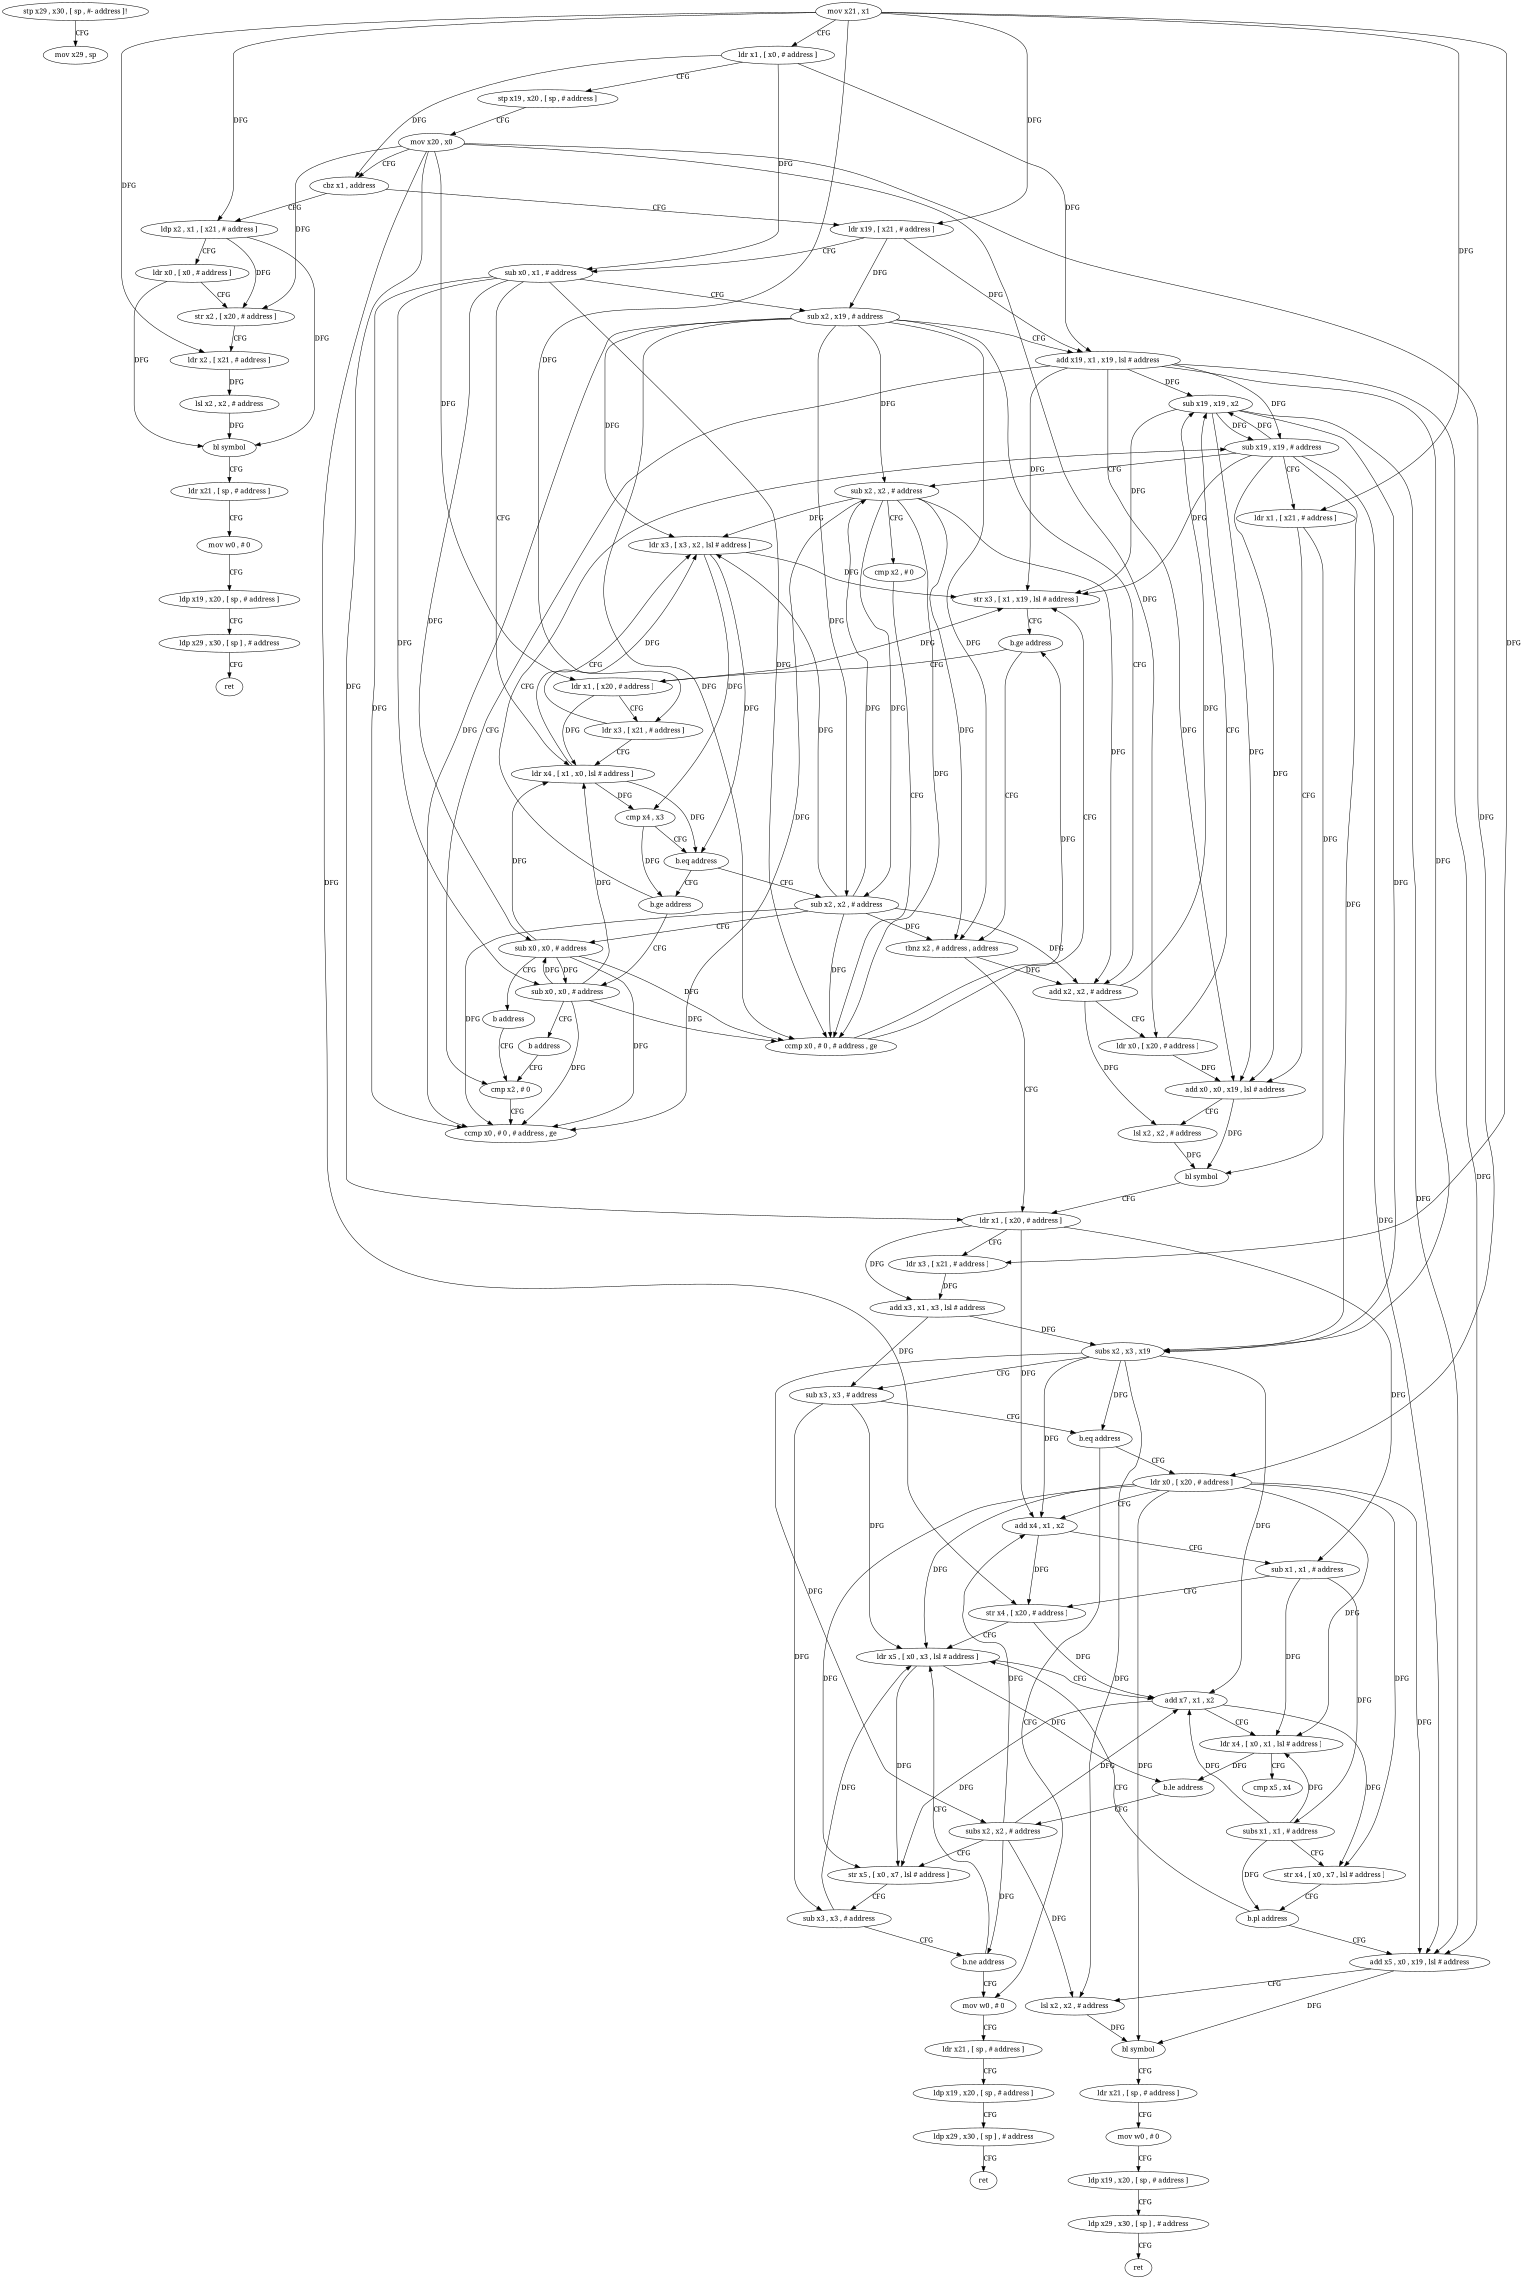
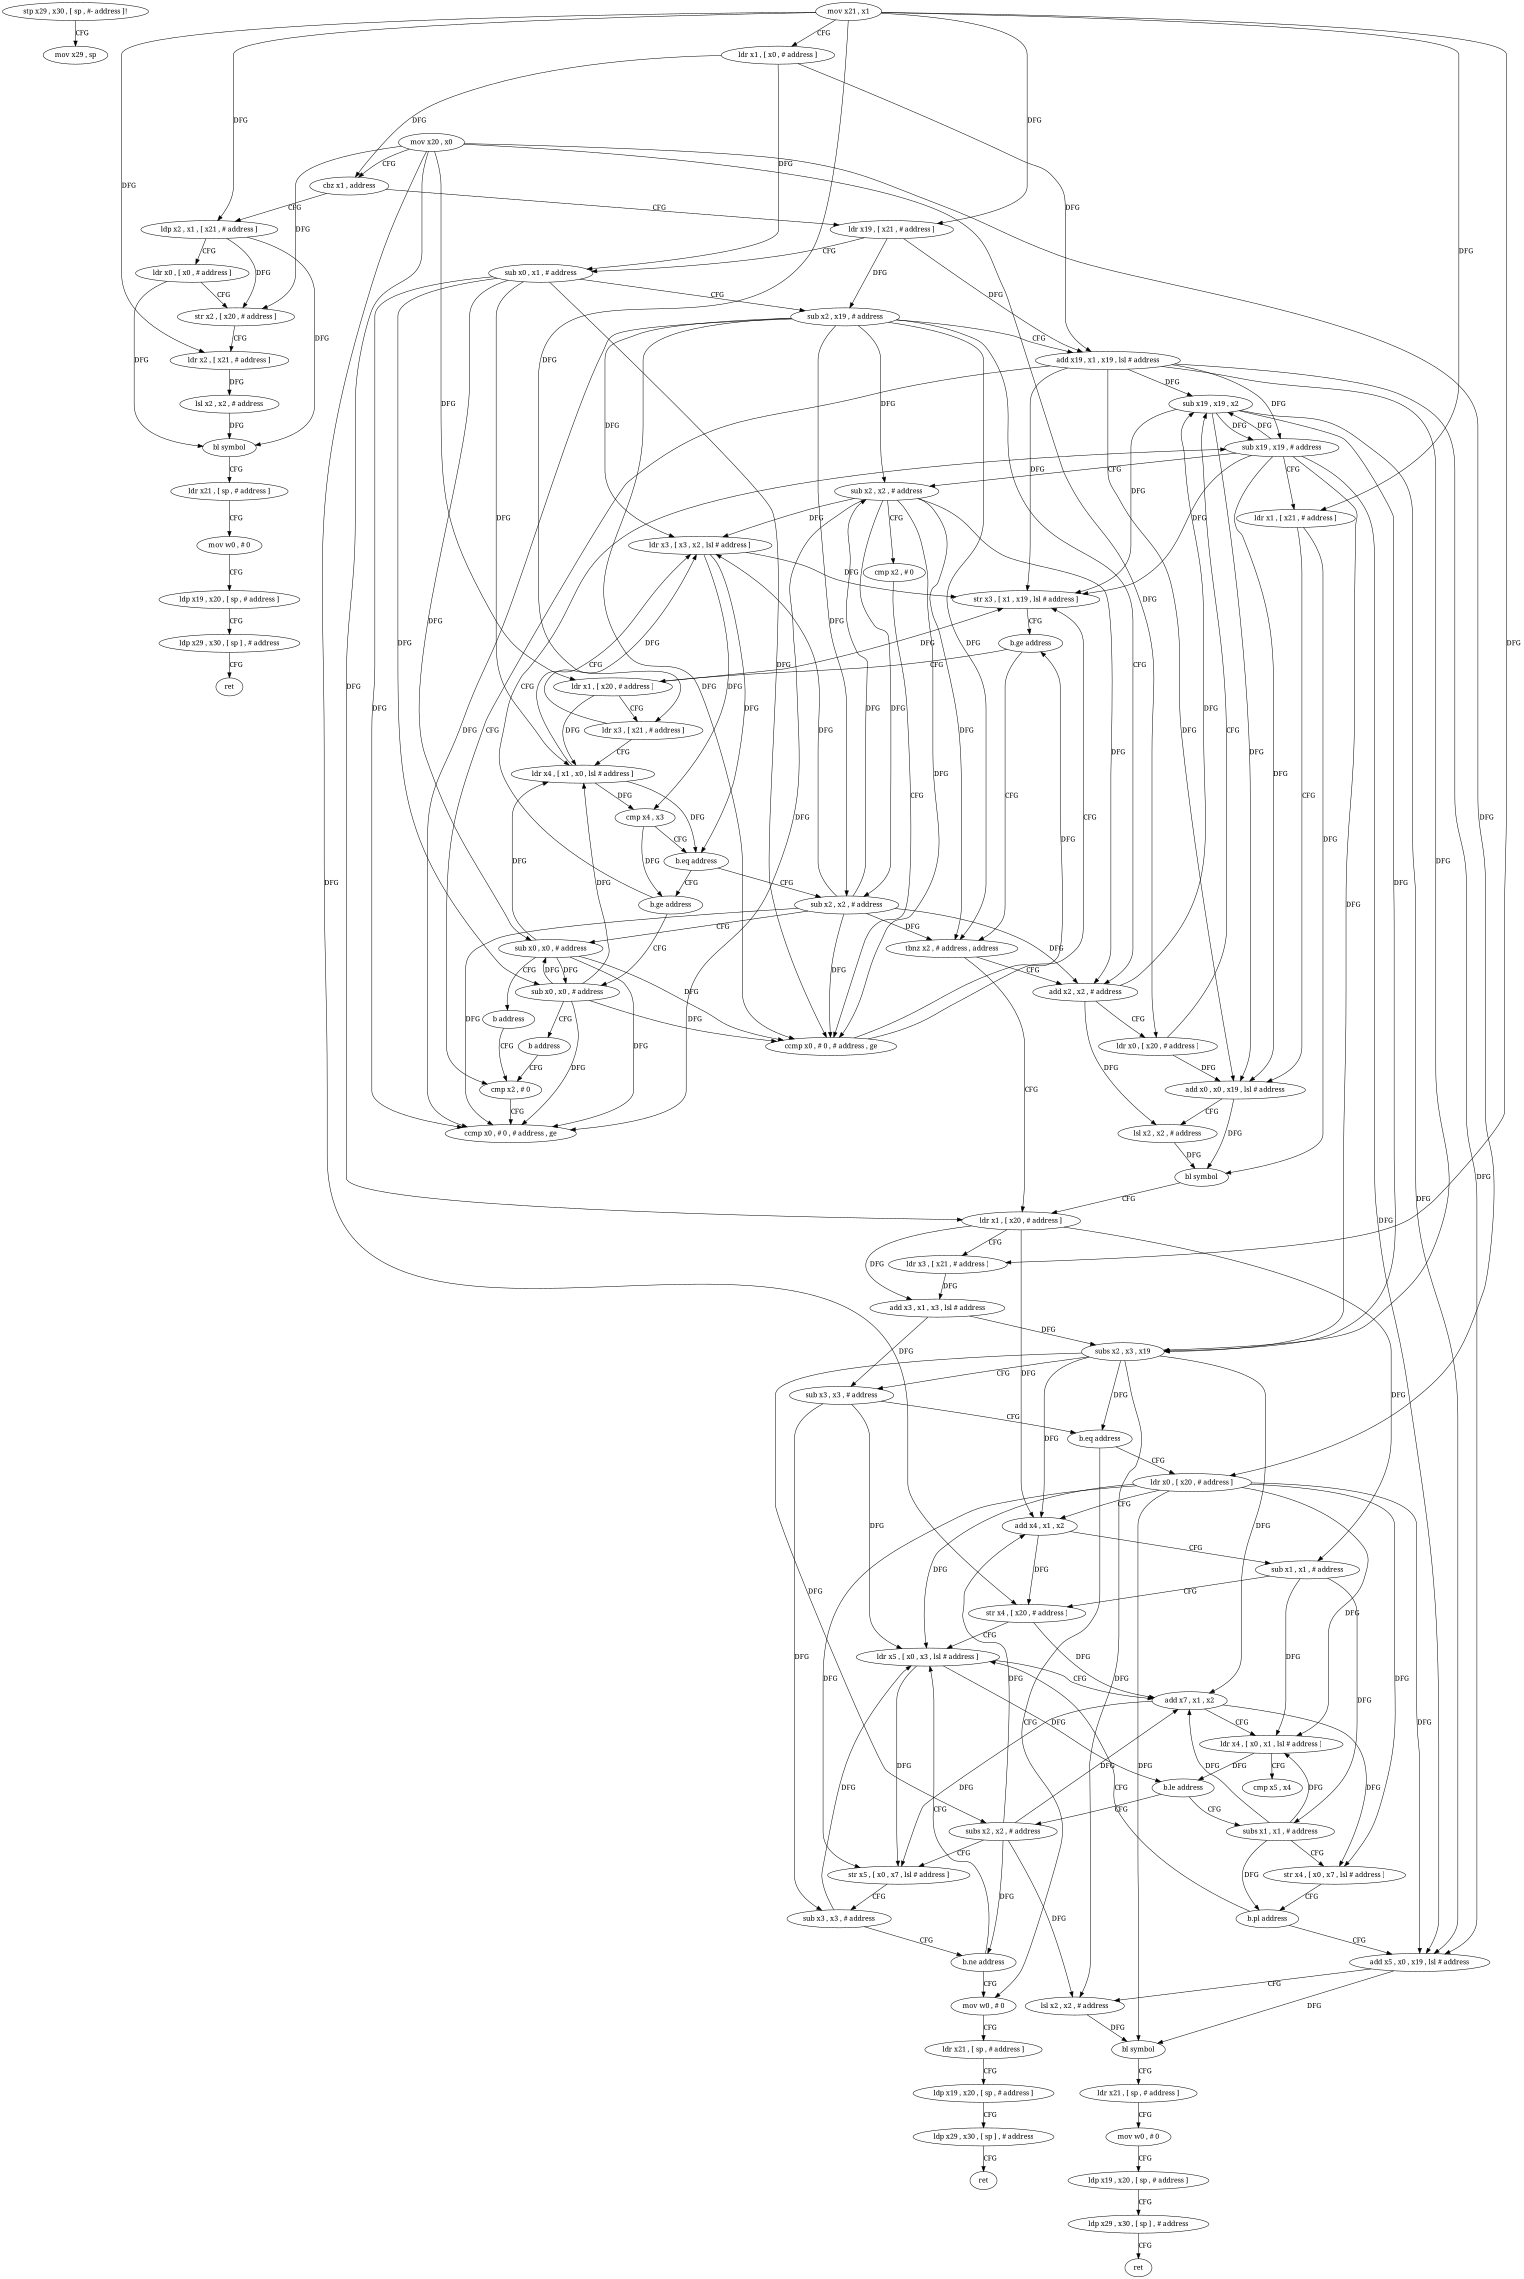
node "stp x19 , x20 , [ sp , # address ]": removed
edge "sub x0 , x1 , # address" -> "ldr x4 , [ x1 , x0 , lsl # address ]": label "CFG" -> "DFG"
edge "tbnz x2 , # address , address" -> "add x2 , x2 , # address": label "DFG" -> "CFG"
edge "b.le address" -> "subs x1 , x1 , # address": added, label "CFG"
